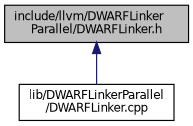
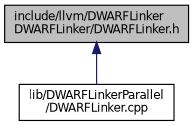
node "include/llvm/DWARFLinker Parallel/DWARFLinker.h": label "include/llvm/DWARFLinker Parallel/DWARFLinker.h" -> "include/llvm/DWARFLinker DWARFLinker/DWARFLinker.h"
